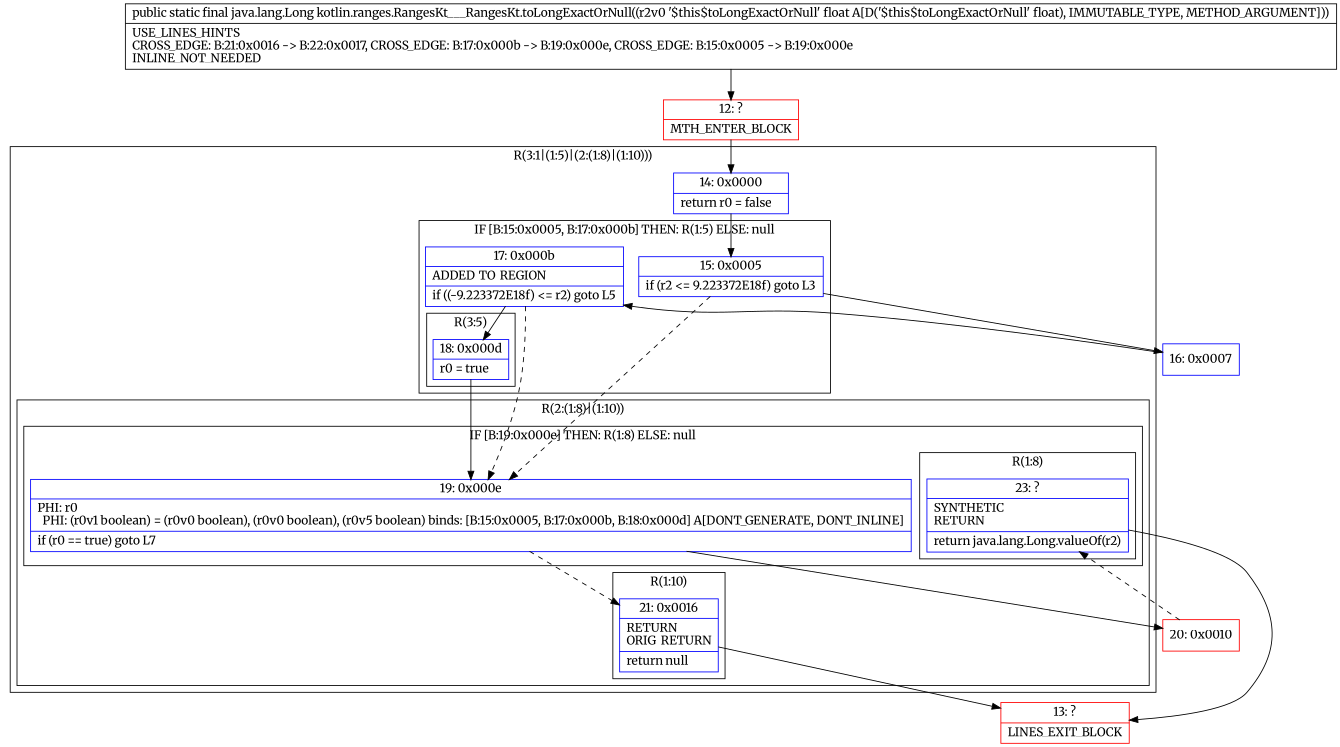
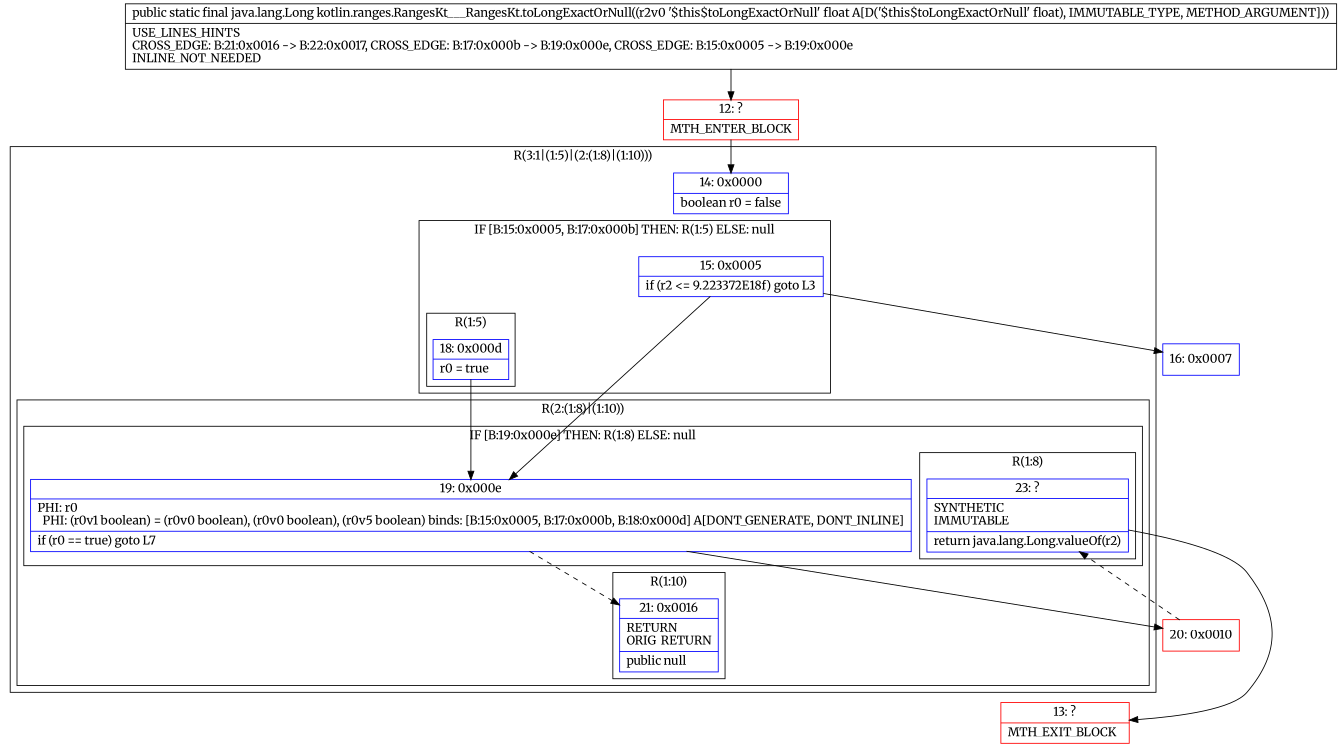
node "14: 0x0000": text "return r0 = false" -> "boolean r0 = false"
edge "14: 0x0000" -> "15: 0x0005": removed
node "17: 0x000b": removed
cluster "R(3:5)": label "R(3:5)" -> "R(1:5)"
edge "15: 0x0005" -> "19: 0x000e": style dashed -> solid
node "23: ?": text "RETURN" -> "IMMUTABLE"
node "21: 0x0016": text "return null" -> "public null"
edge "21: 0x0016" -> "13: ?": removed
node "13: ?": text "LINES_EXIT_BLOCK" -> "MTH_EXIT_BLOCK"
